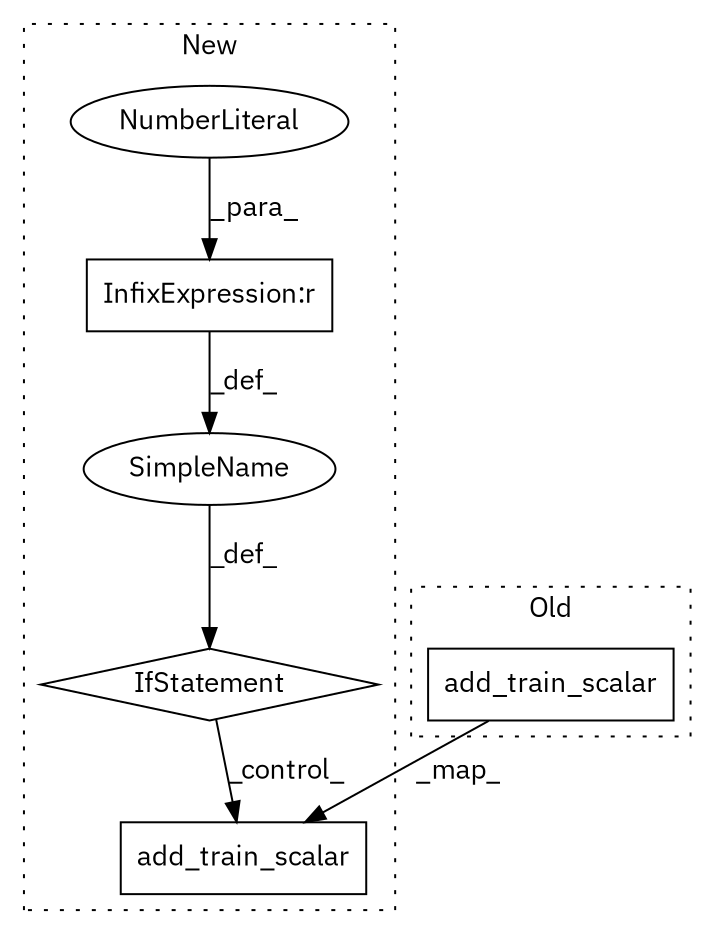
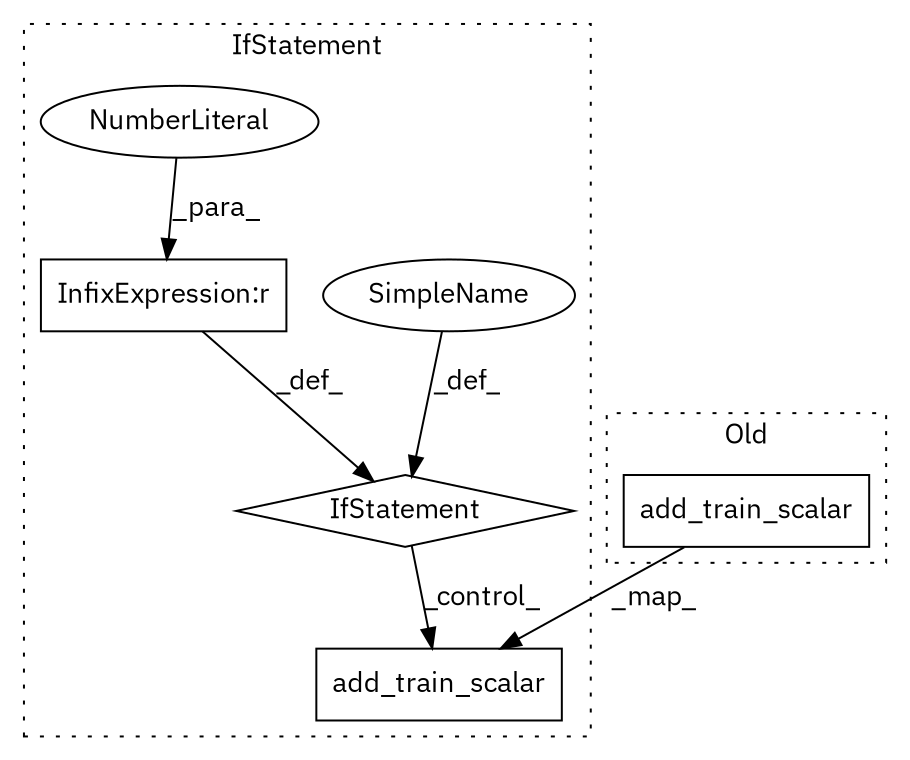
cluster "New": label "New" -> "IfStatement"
edge "InfixExpression:r" -> "SimpleName": now "InfixExpression:r" -> "IfStatement"
